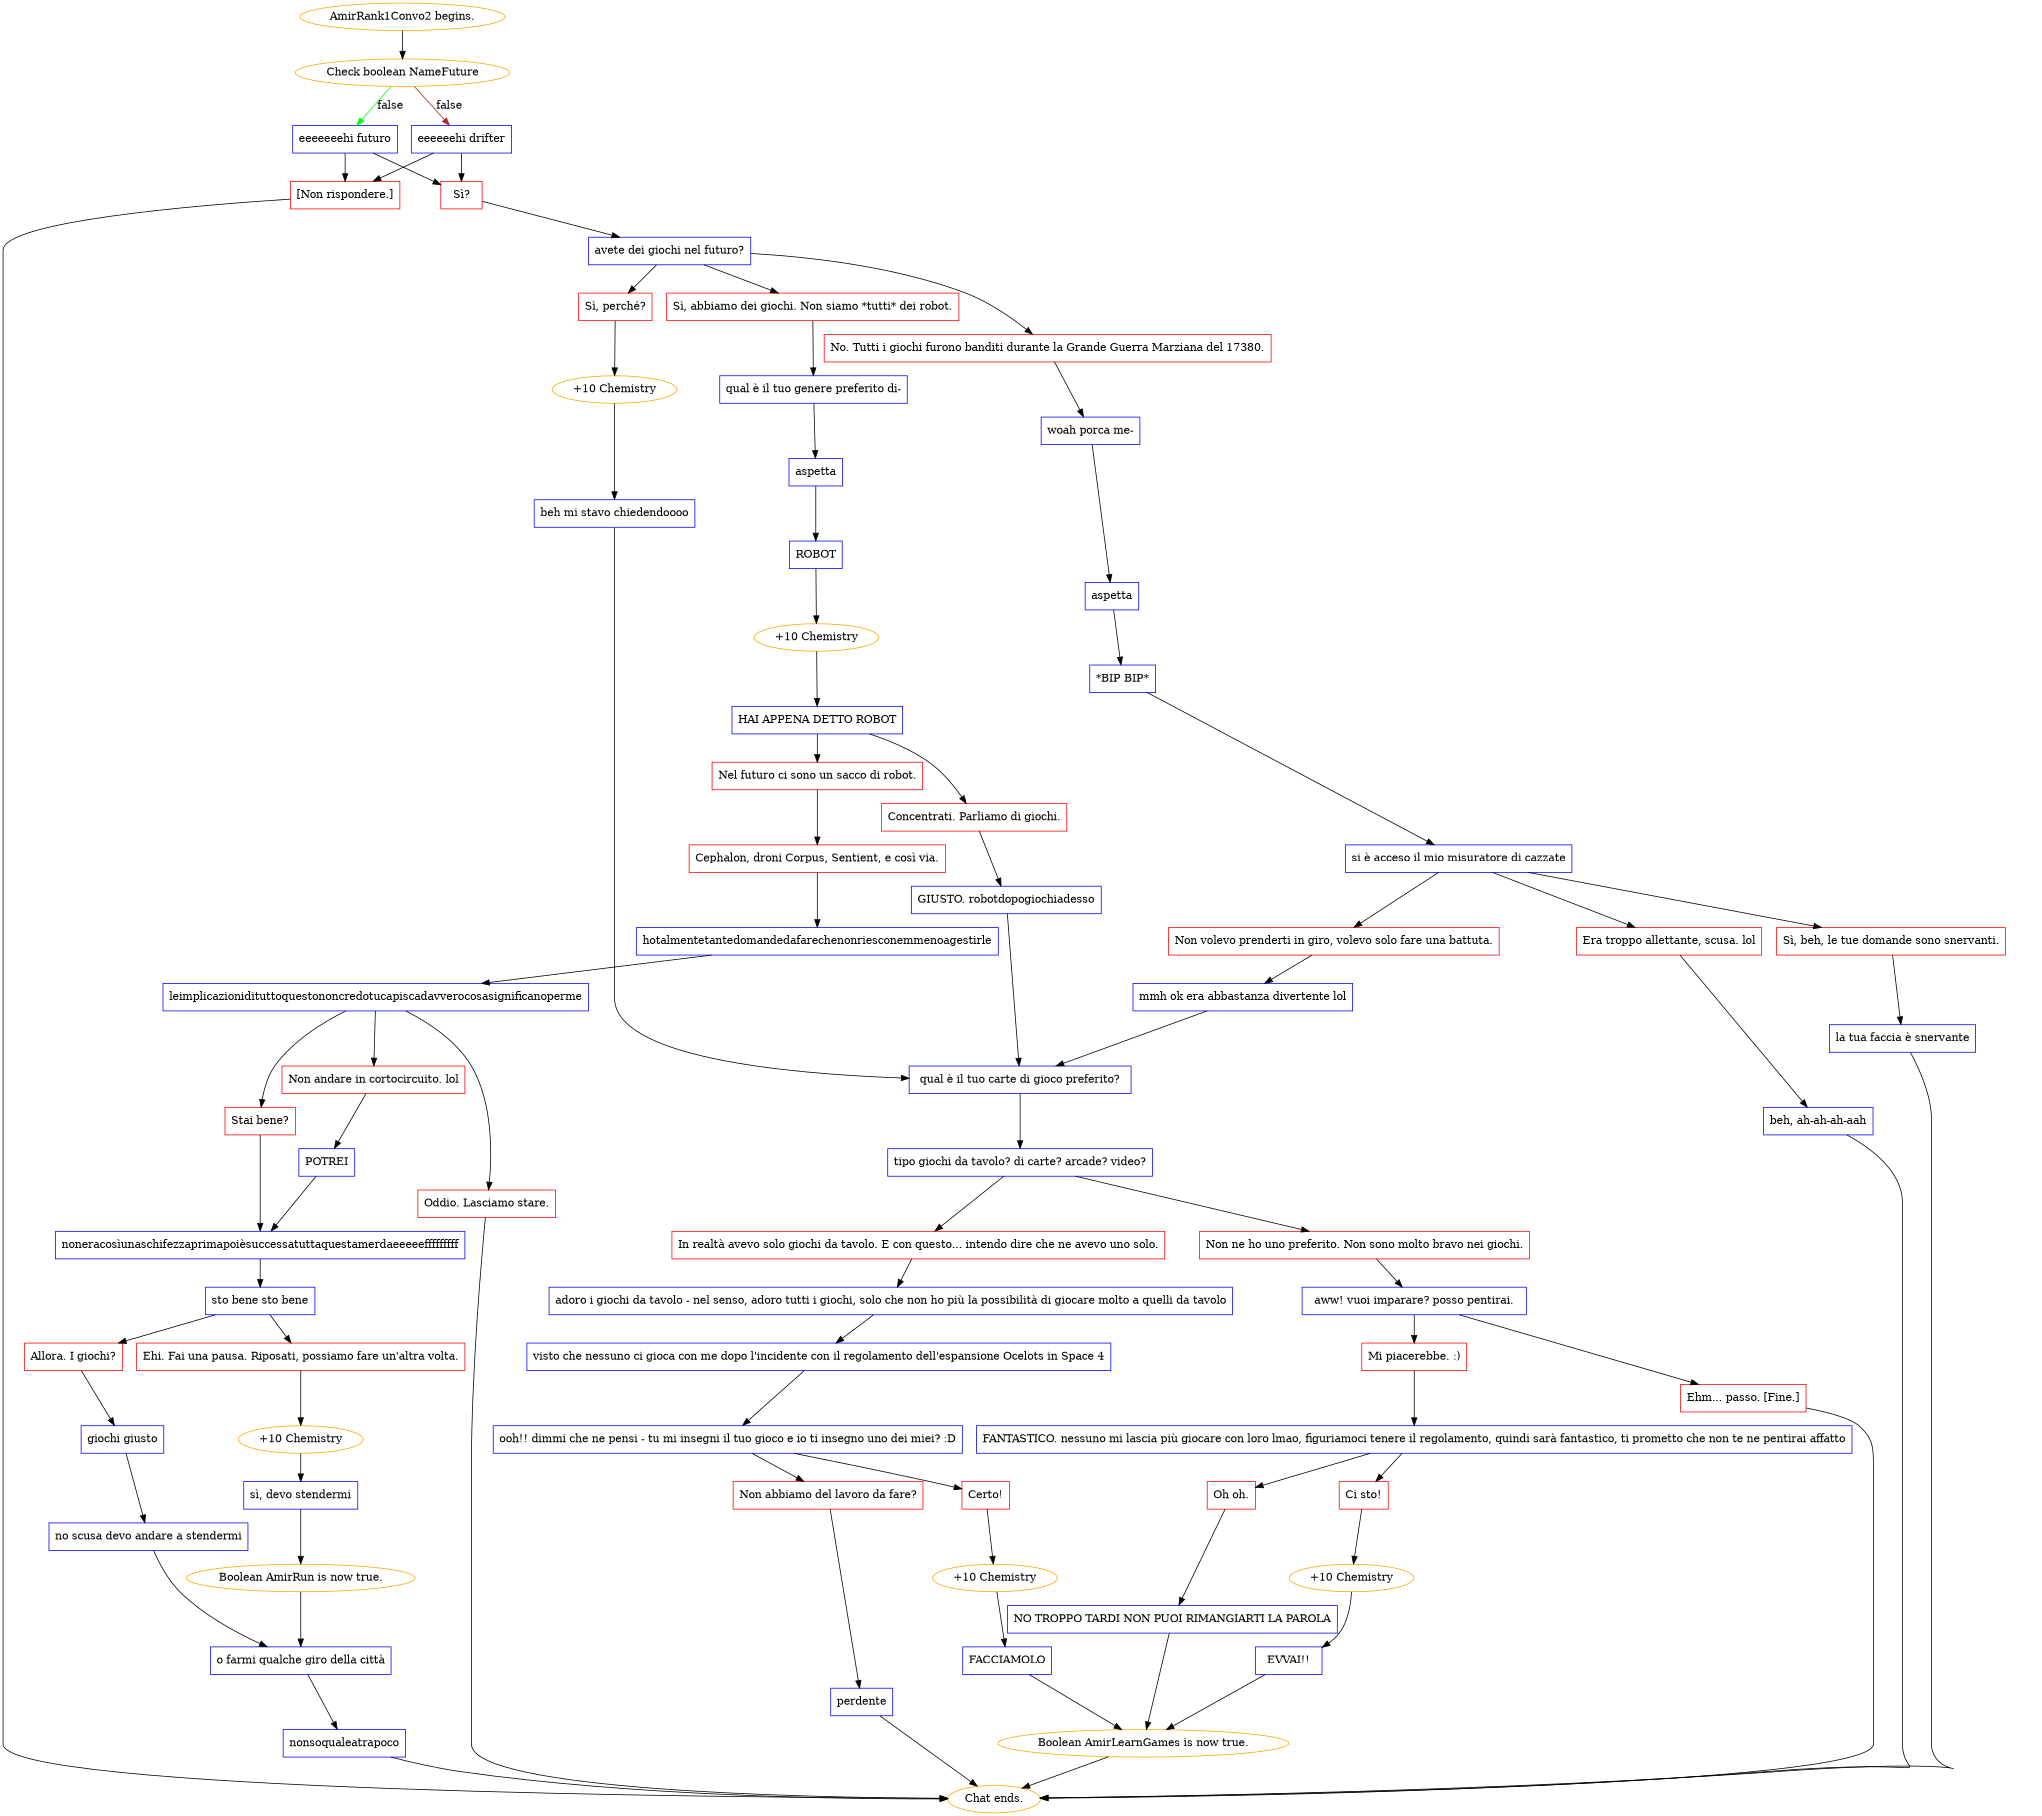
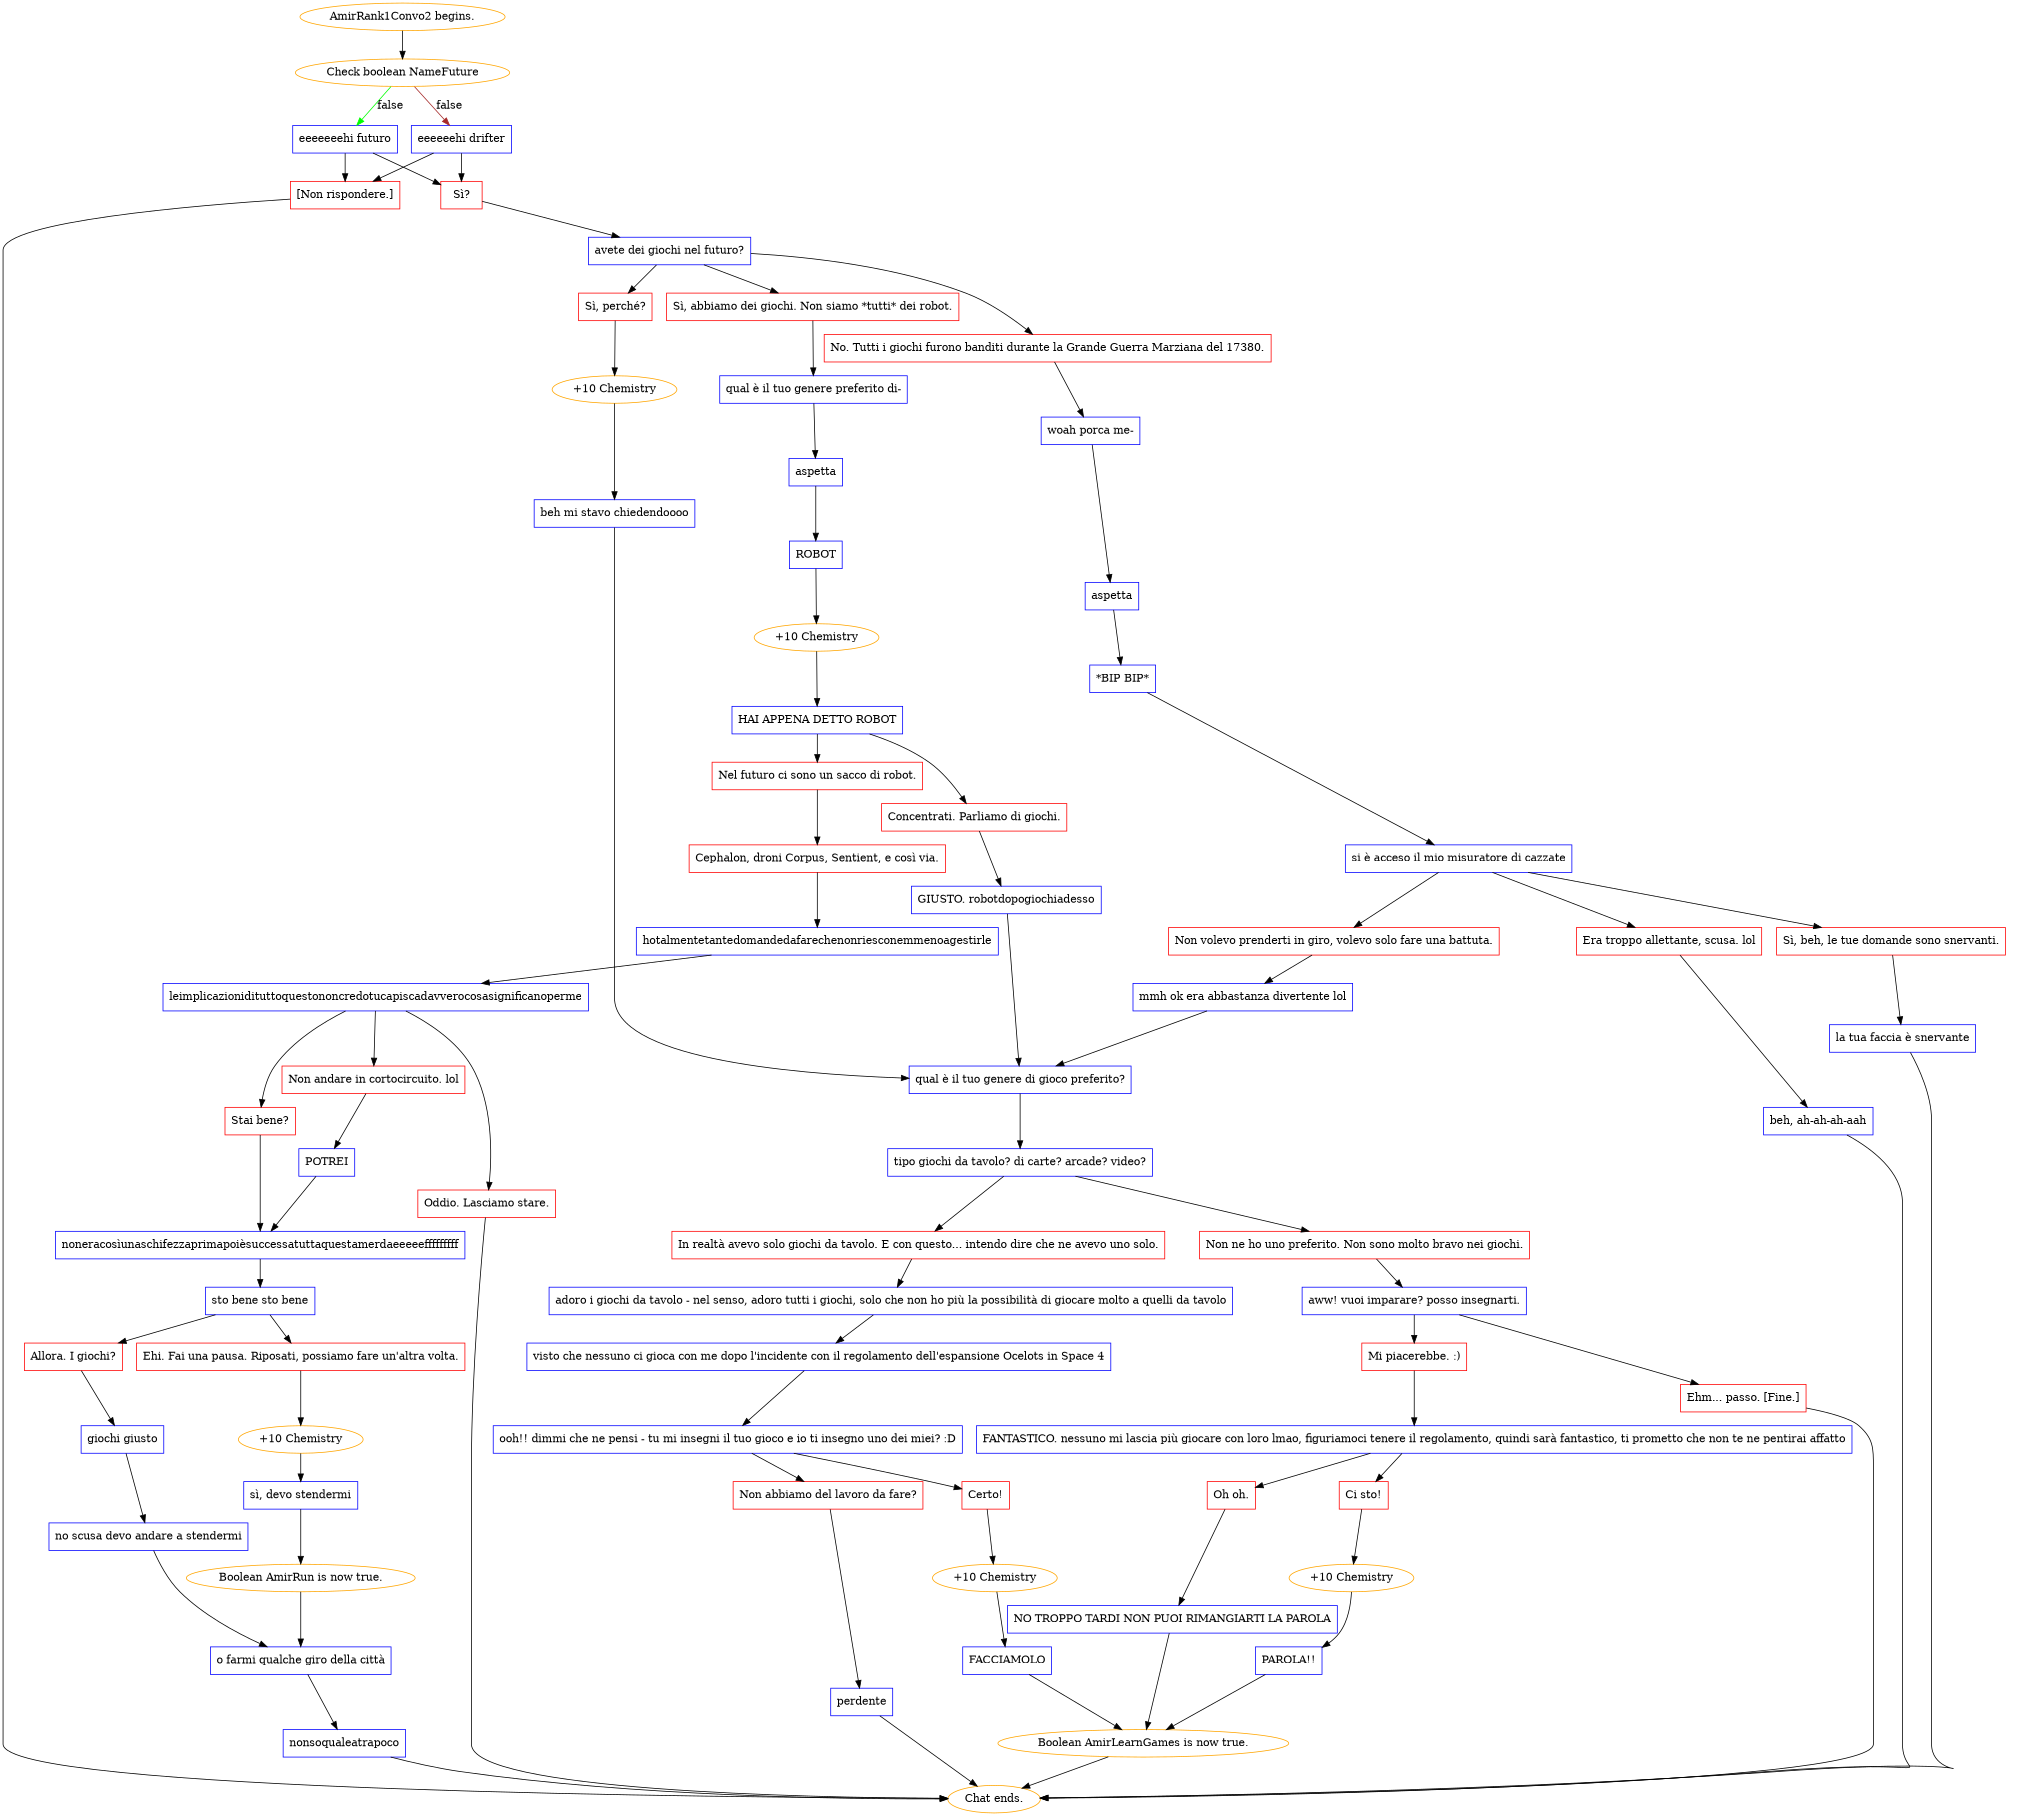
node "qual è il tuo carte di gioco preferito?": label "qual è il tuo carte di gioco preferito?" -> "qual è il tuo genere di gioco preferito?"
node "aww! vuoi imparare? posso pentirai.": label "aww! vuoi imparare? posso pentirai." -> "aww! vuoi imparare? posso insegnarti."
node "EVVAI!!": label "EVVAI!!" -> "PAROLA!!"
